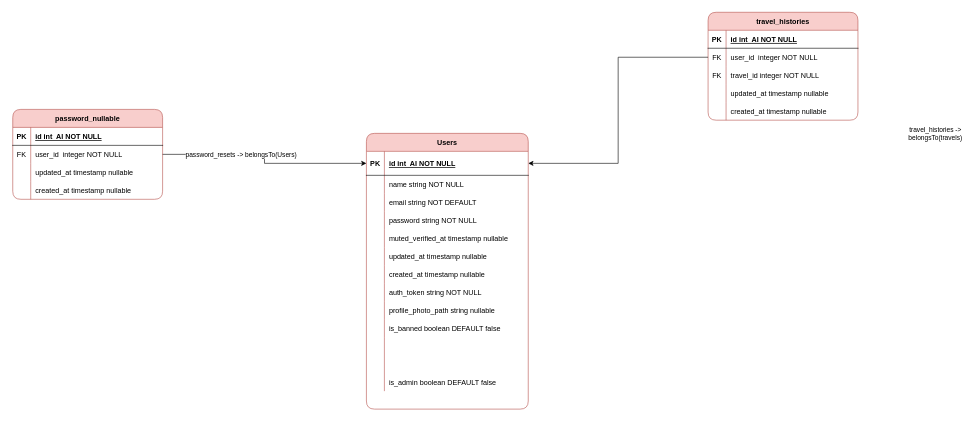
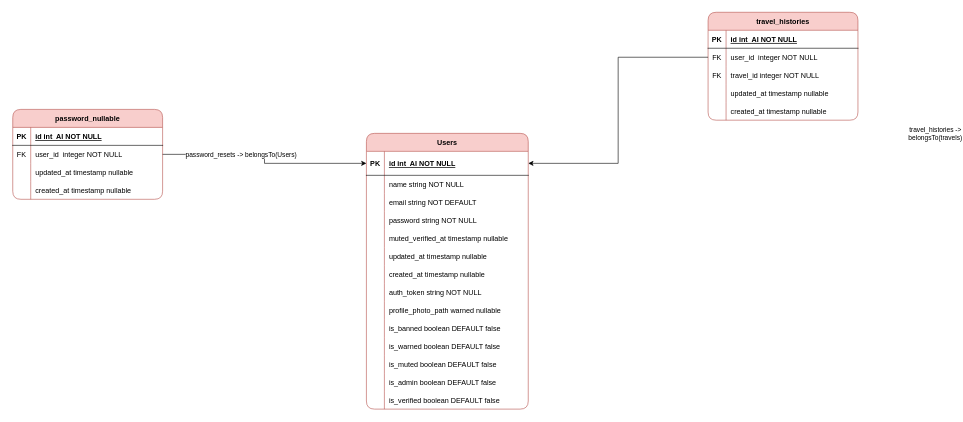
node "profile_photo_path string nullable": label "profile_photo_path string nullable" -> "profile_photo_path warned nullable"
node "is_warned boolean DEFAULT false": added
node "is_muted boolean DEFAULT false": added
node "is_verified boolean DEFAULT false": added
